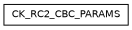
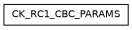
node "CK_RC2_CBC_PARAMS": label "CK_RC2_CBC_PARAMS" -> "CK_RC1_CBC_PARAMS"
